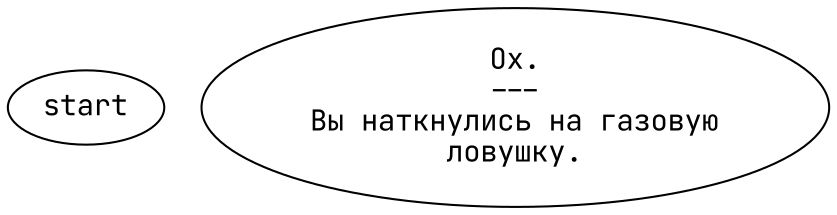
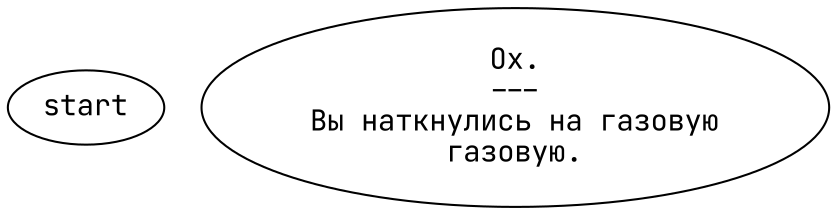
node "Ох. --- Вы наткнулись на газовую ловушку.": label "Ох. --- Вы наткнулись на газовую ловушку." -> "Ох. --- Вы наткнулись на газовую газовую."
